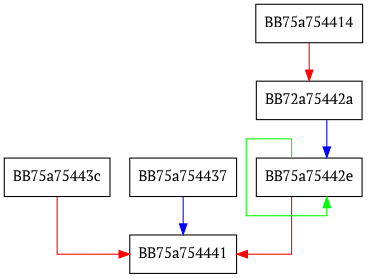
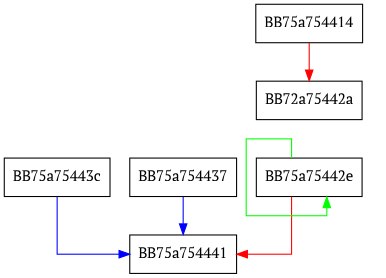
edge "BB72a75442a" -> "BB75a75442e": removed
edge "BB75a75443c" -> "BB75a754441": color red -> blue
